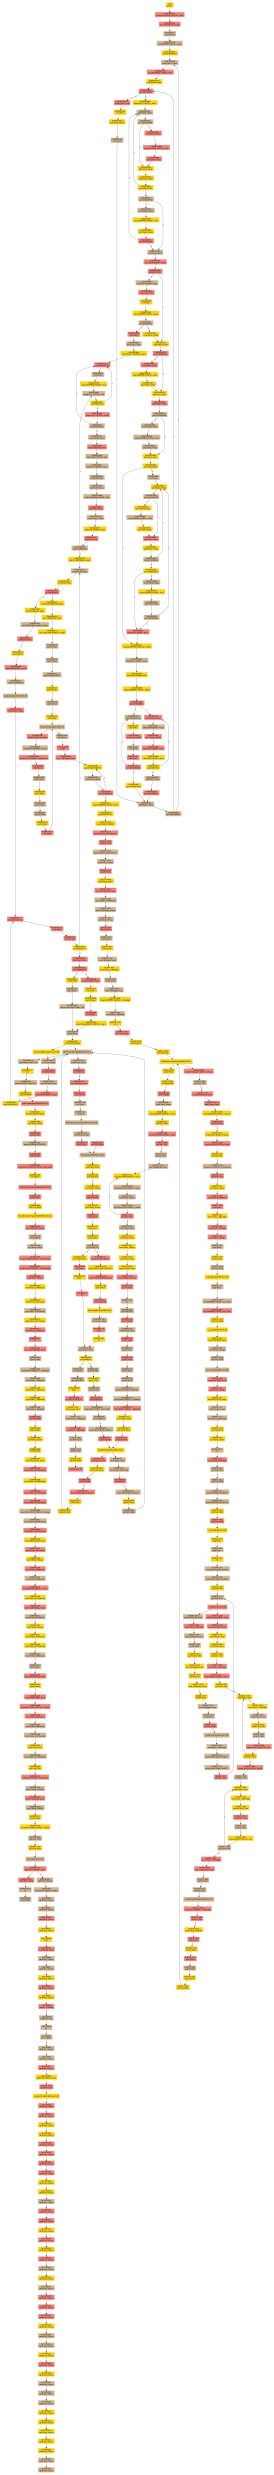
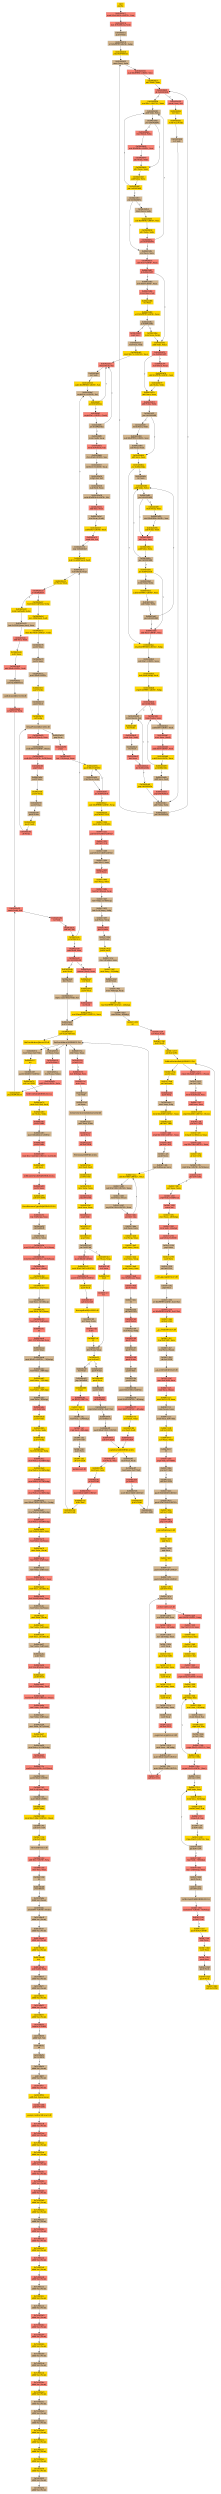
edge "0x004031a7 pushl %esi" -> "FreeLibrary@KERNEL32.DLL": now "0x004031a7 pushl %esi" -> "0x004031a8 call 0x4120d4"
node "0x0040ca5f call 0x40133c": fillcolor gold -> salmon
edge "0x00401353 addl $0xc<UINT8>, %esp" -> "0x0018feda sbbb %al, (%eax)": now "0x0018fed8 jl 0x18fed9" -> "0x0018feda sbbb %al, (%eax)"
